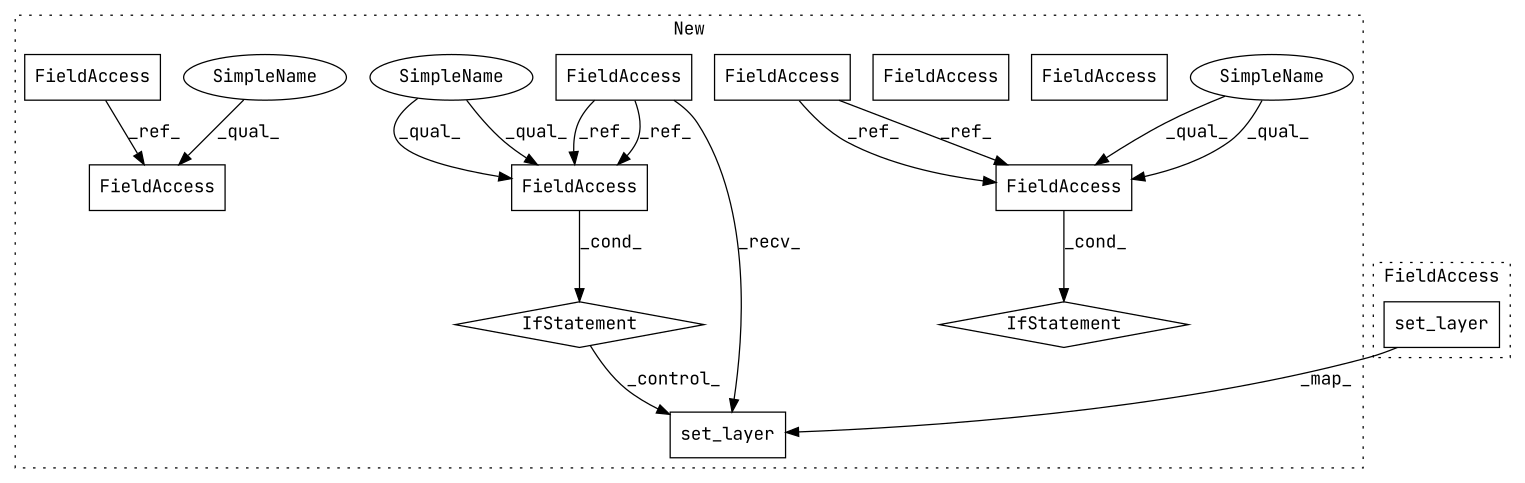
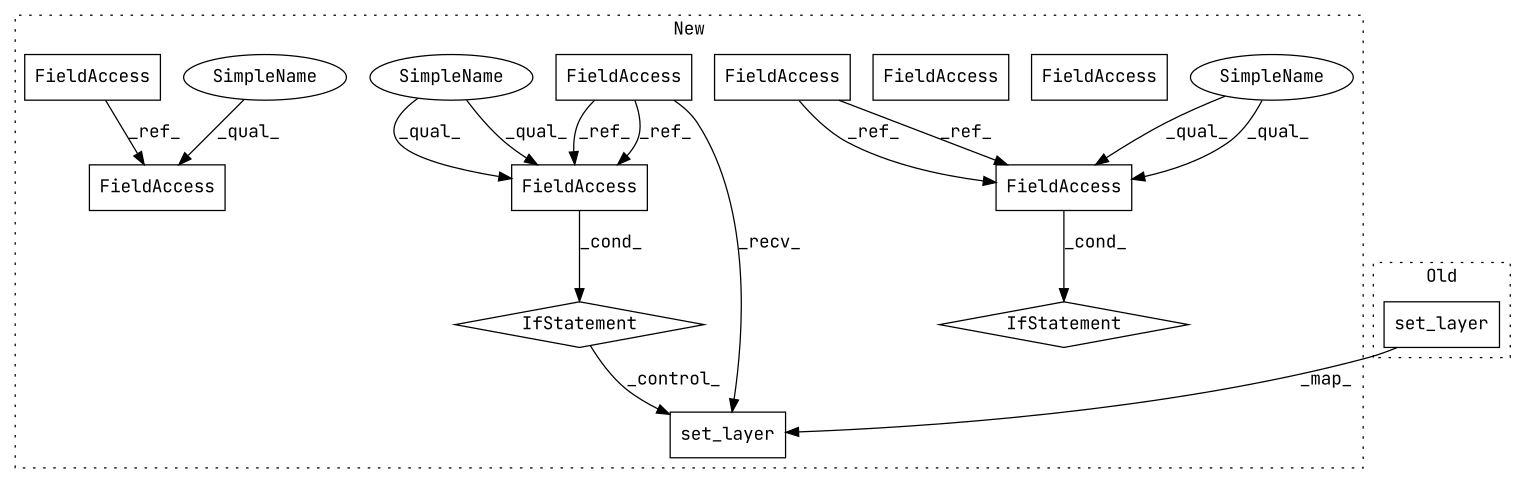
cluster "FieldAccess": label "FieldAccess" -> "Old"
